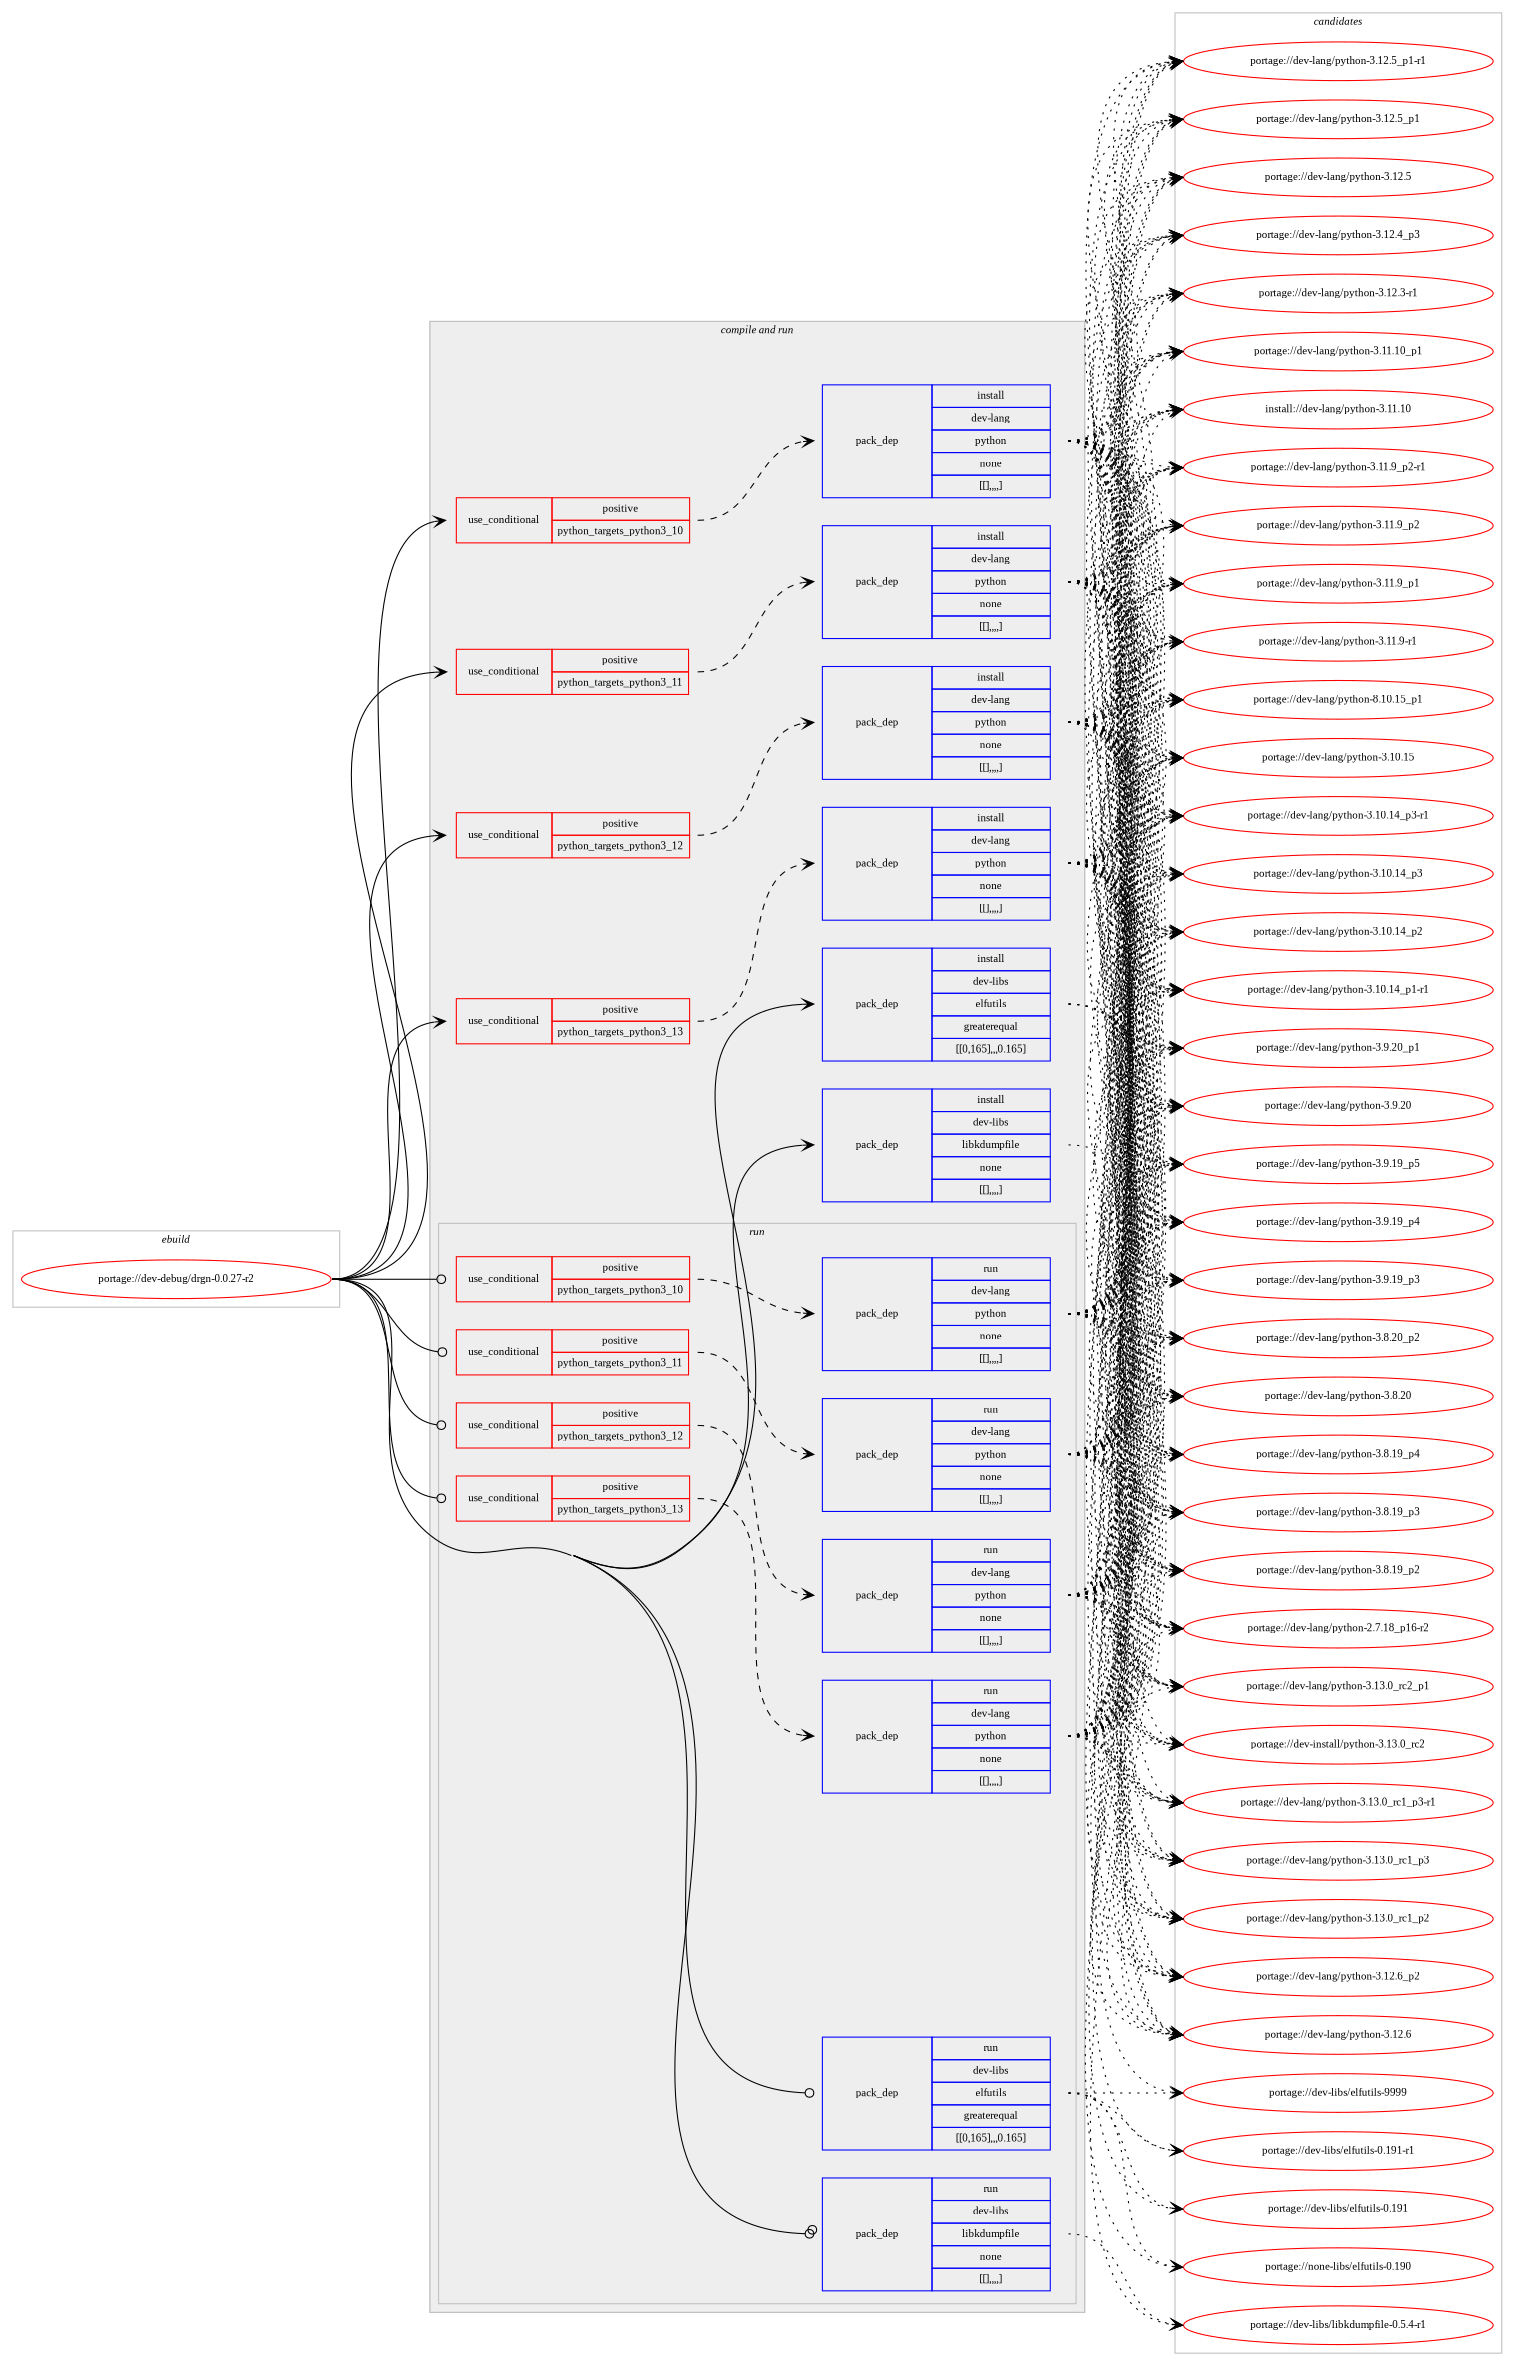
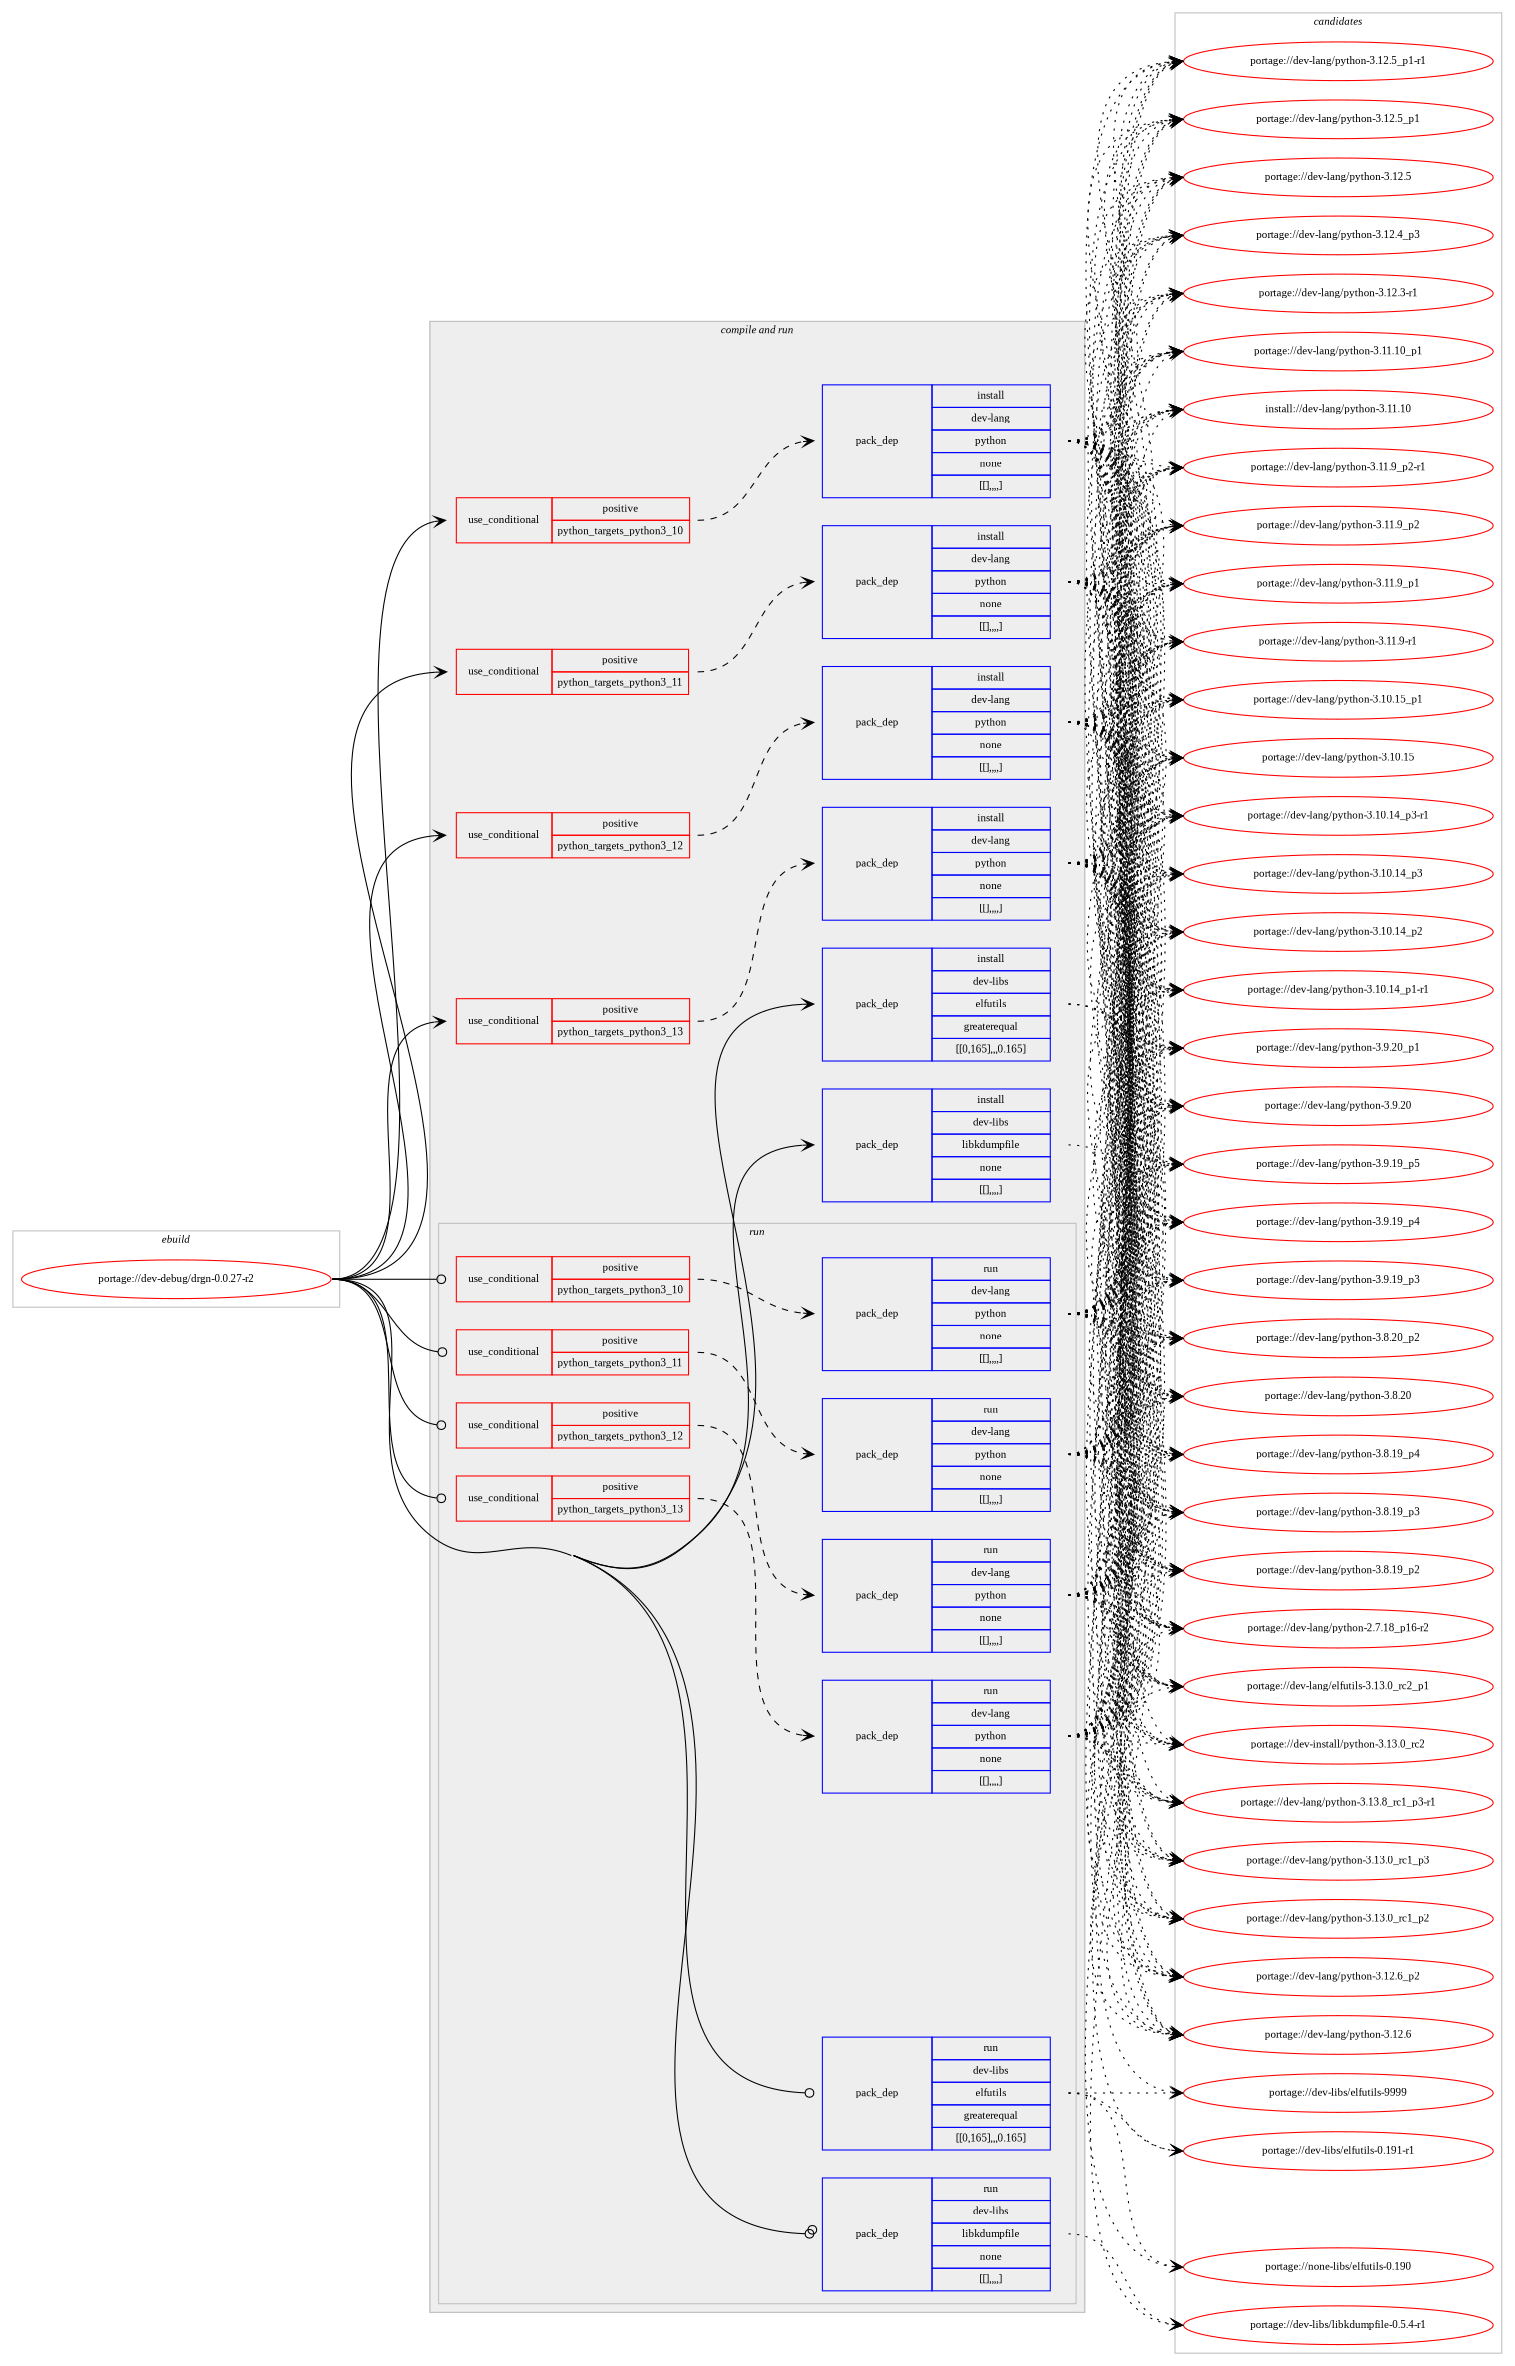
node "portage://dev-lang/python-8.10.15_p1": label "portage://dev-lang/python-8.10.15_p1" -> "portage://dev-lang/python-3.10.15_p1"
node "portage://dev-lang/python-3.13.0_rc2_p1": label "portage://dev-lang/python-3.13.0_rc2_p1" -> "portage://dev-lang/elfutils-3.13.0_rc2_p1"
node "portage://dev-lang/python-3.13.0_rc1_p3-r1": label "portage://dev-lang/python-3.13.0_rc1_p3-r1" -> "portage://dev-lang/python-3.13.8_rc1_p3-r1"
node "portage://dev-libs/elfutils-0.191": removed
